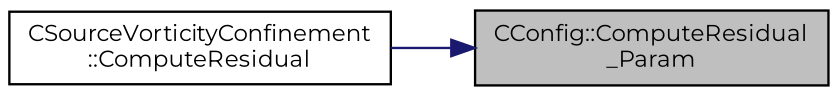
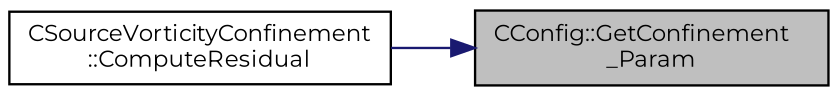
node "CConfig::ComputeResidual _Param": label "CConfig::ComputeResidual _Param" -> "CConfig::GetConfinement _Param"
